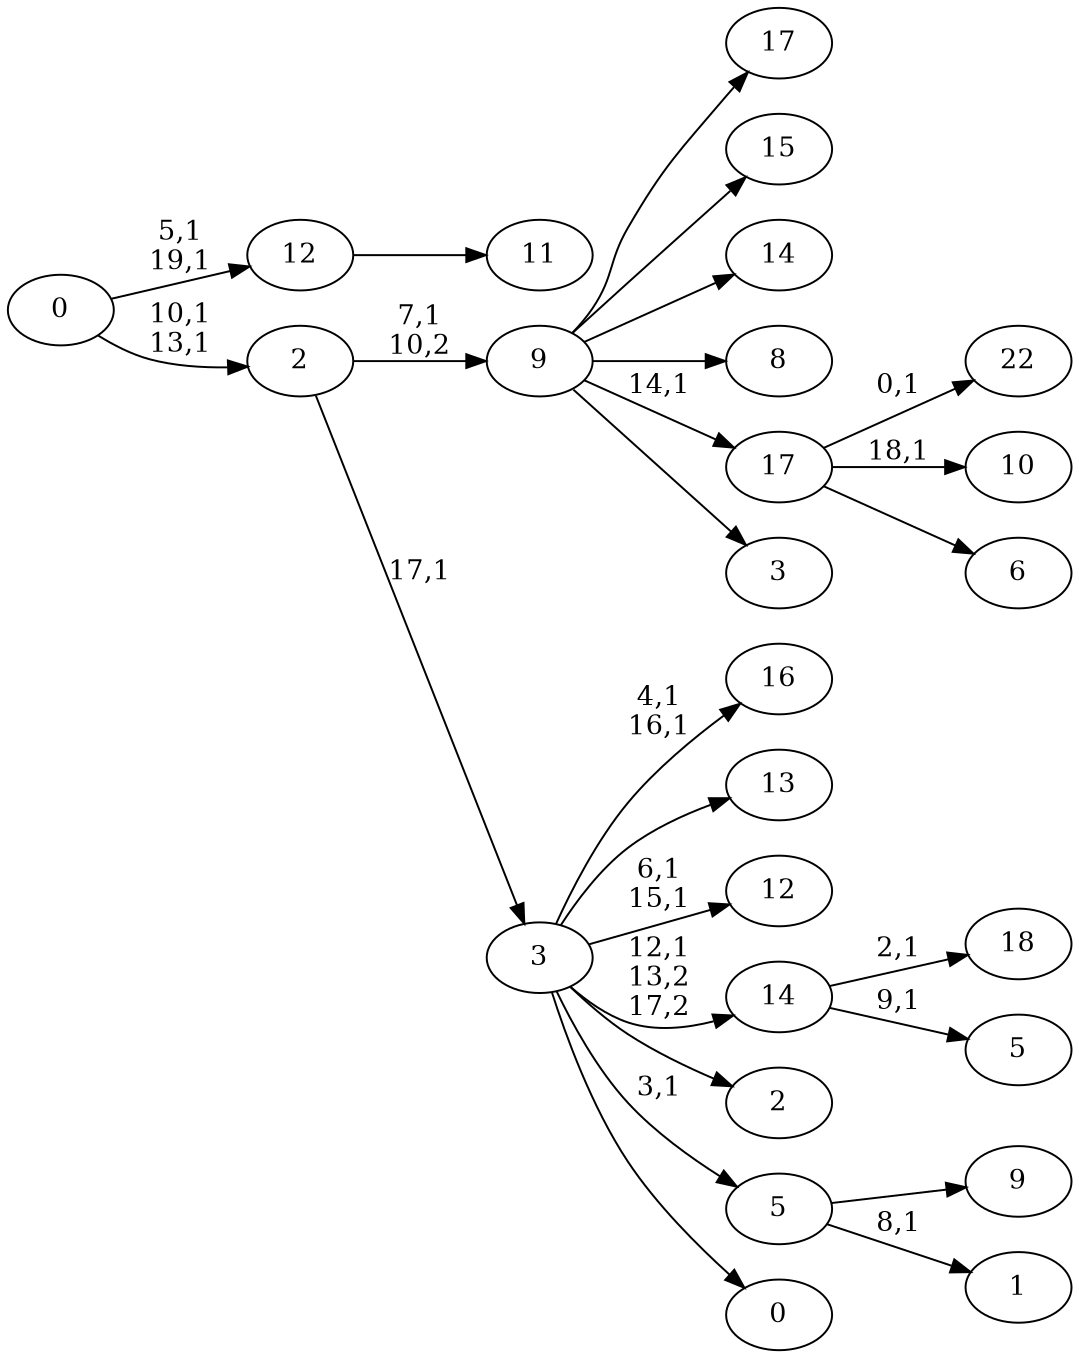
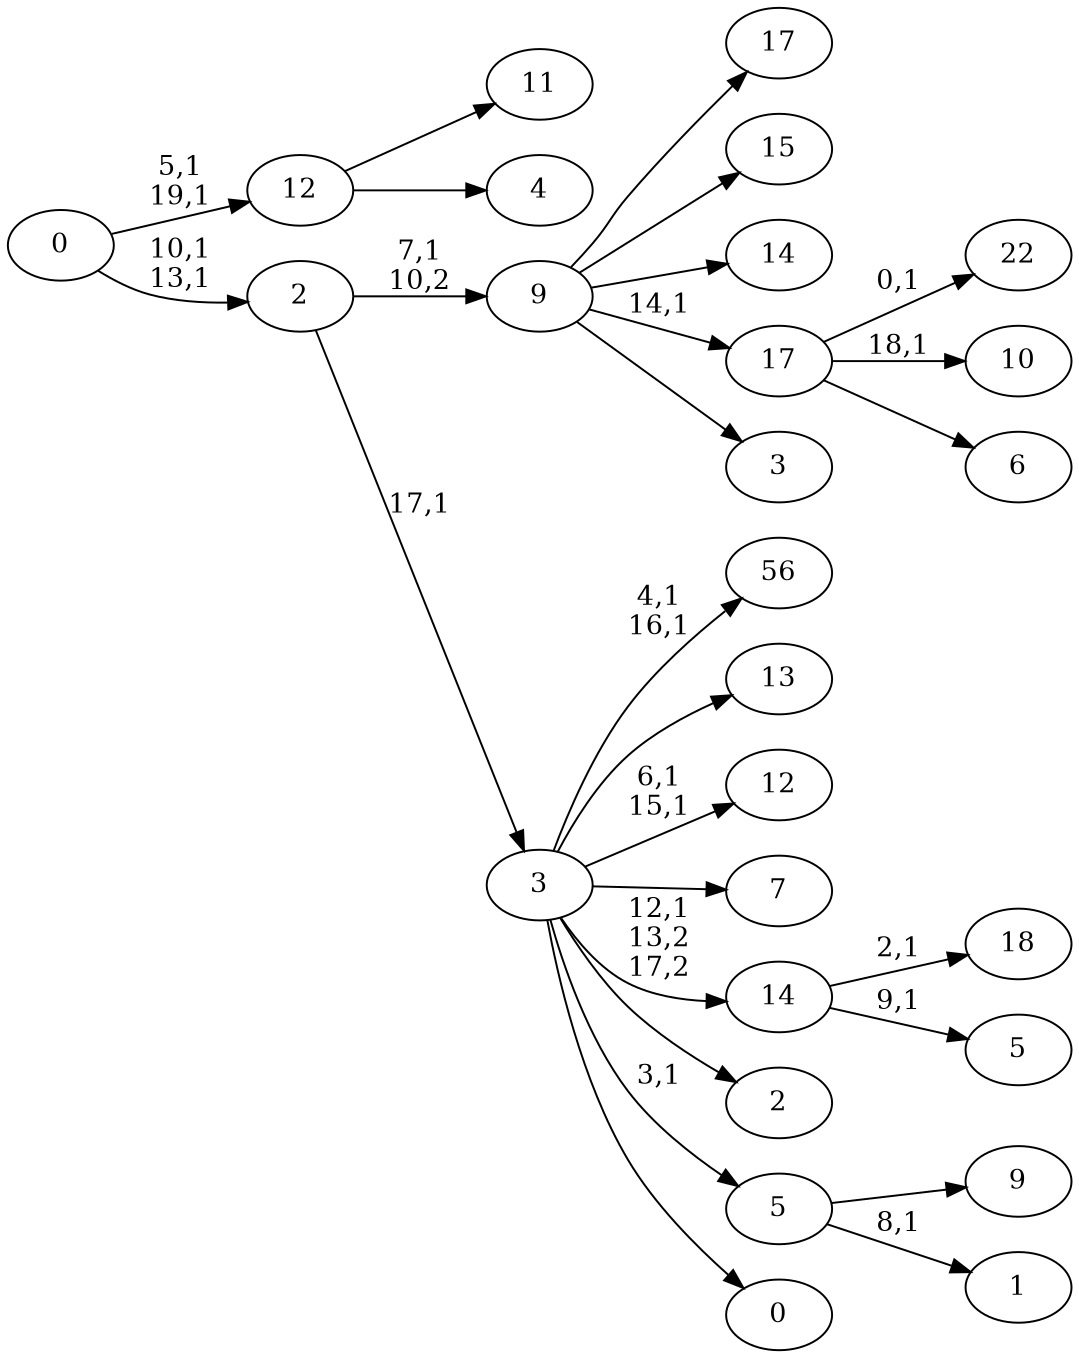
node "4": added
node "8": removed
node "16": label "16" -> "56"
node "7": added
